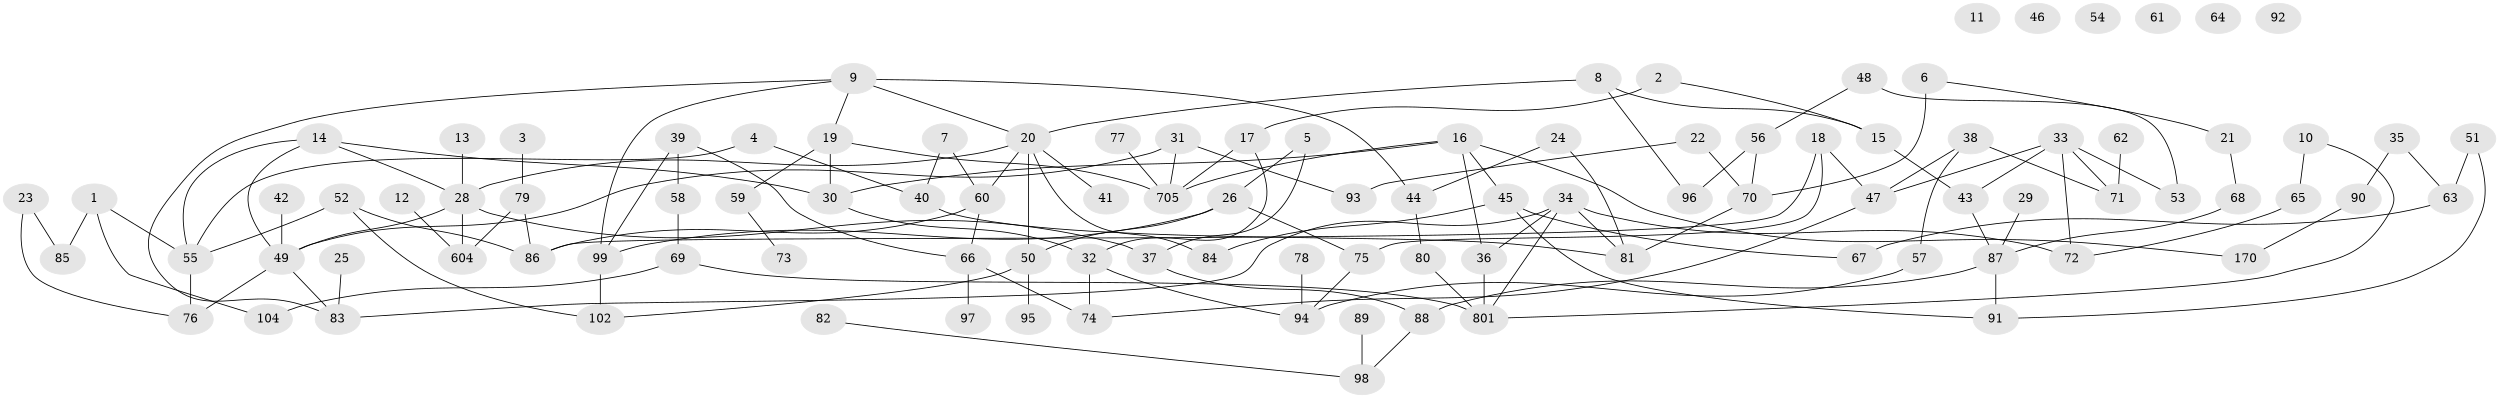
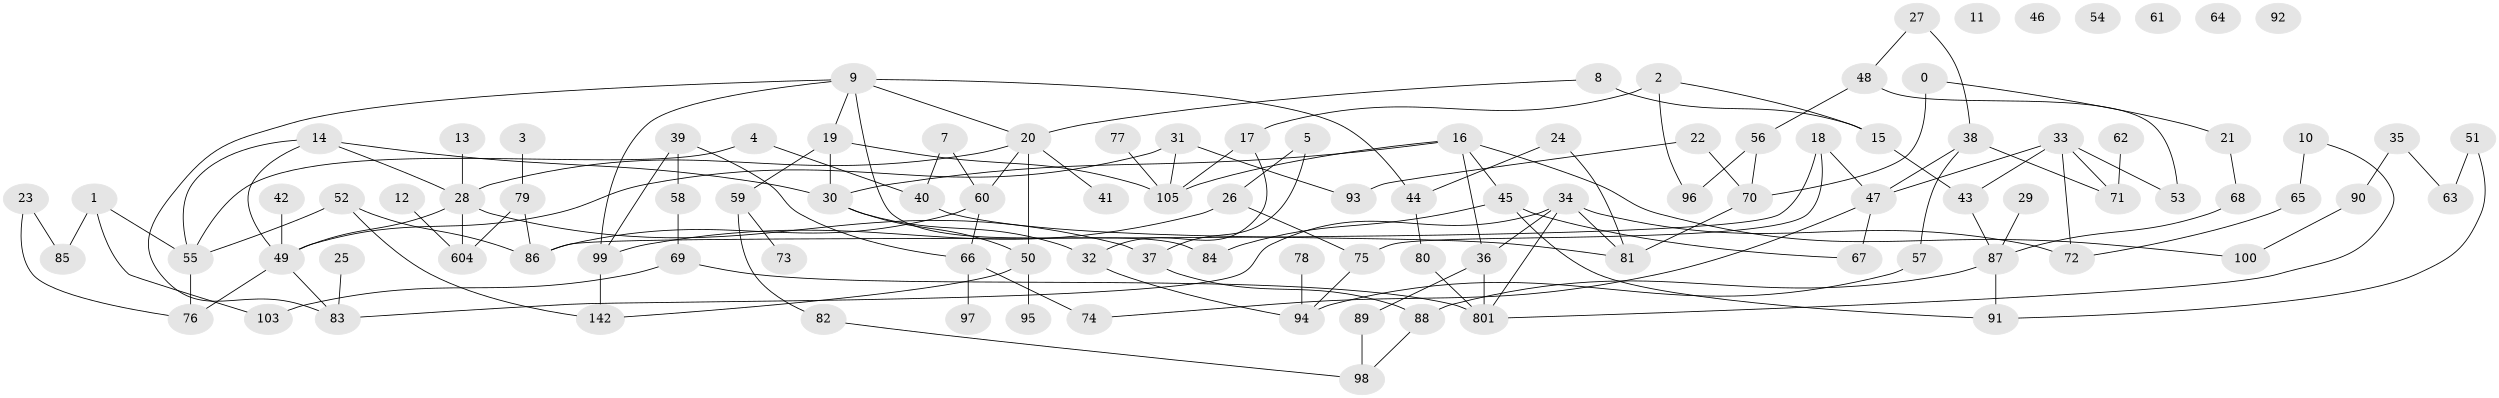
node "27": added
node "6": label "6" -> "0"
edge "8" -- "96": now "2" -- "96"
node "705": label "705" -> "105"
edge "63" -- "67": now "47" -- "67"
edge "20" -- "84": now "9" -- "84"
edge "26" -- "50": now "30" -- "50"
node "170": label "170" -> "100"
edge "59" -- "82": added
edge "32" -- "74": removed
edge "36" -- "89": added
node "104": label "104" -> "103"
node "102": label "102" -> "142"
